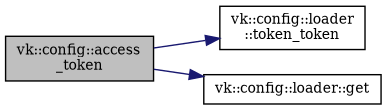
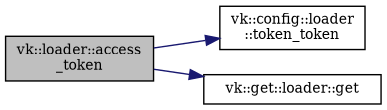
node "vk::config::access _token": label "vk::config::access _token" -> "vk::loader::access _token"
node "vk::config::loader::get": label "vk::config::loader::get" -> "vk::get::loader::get"
